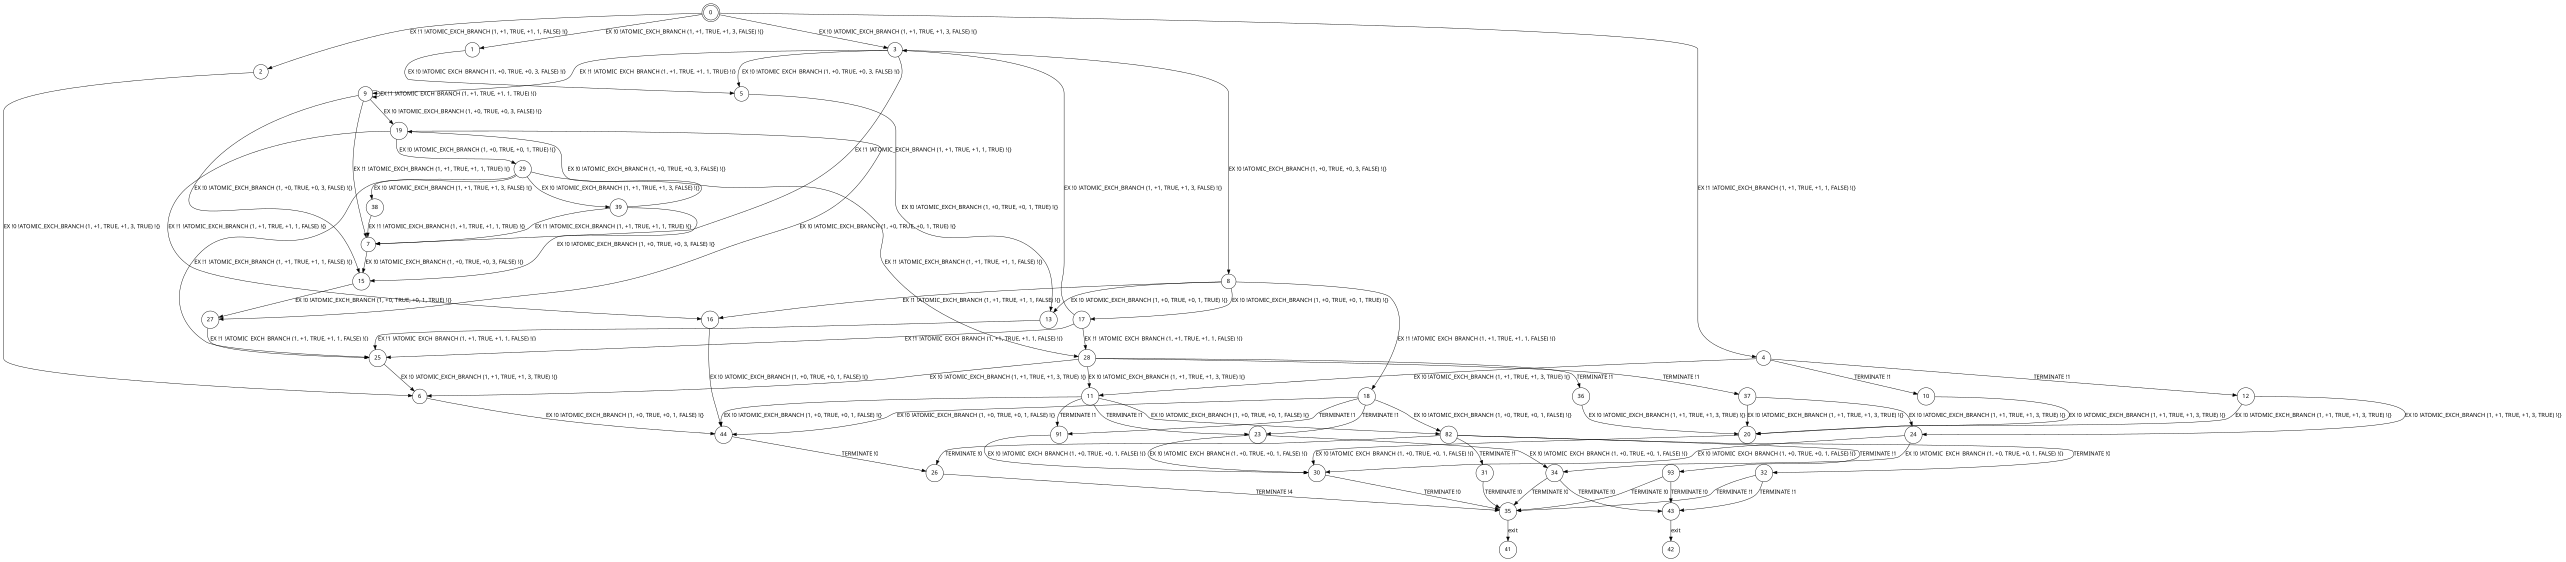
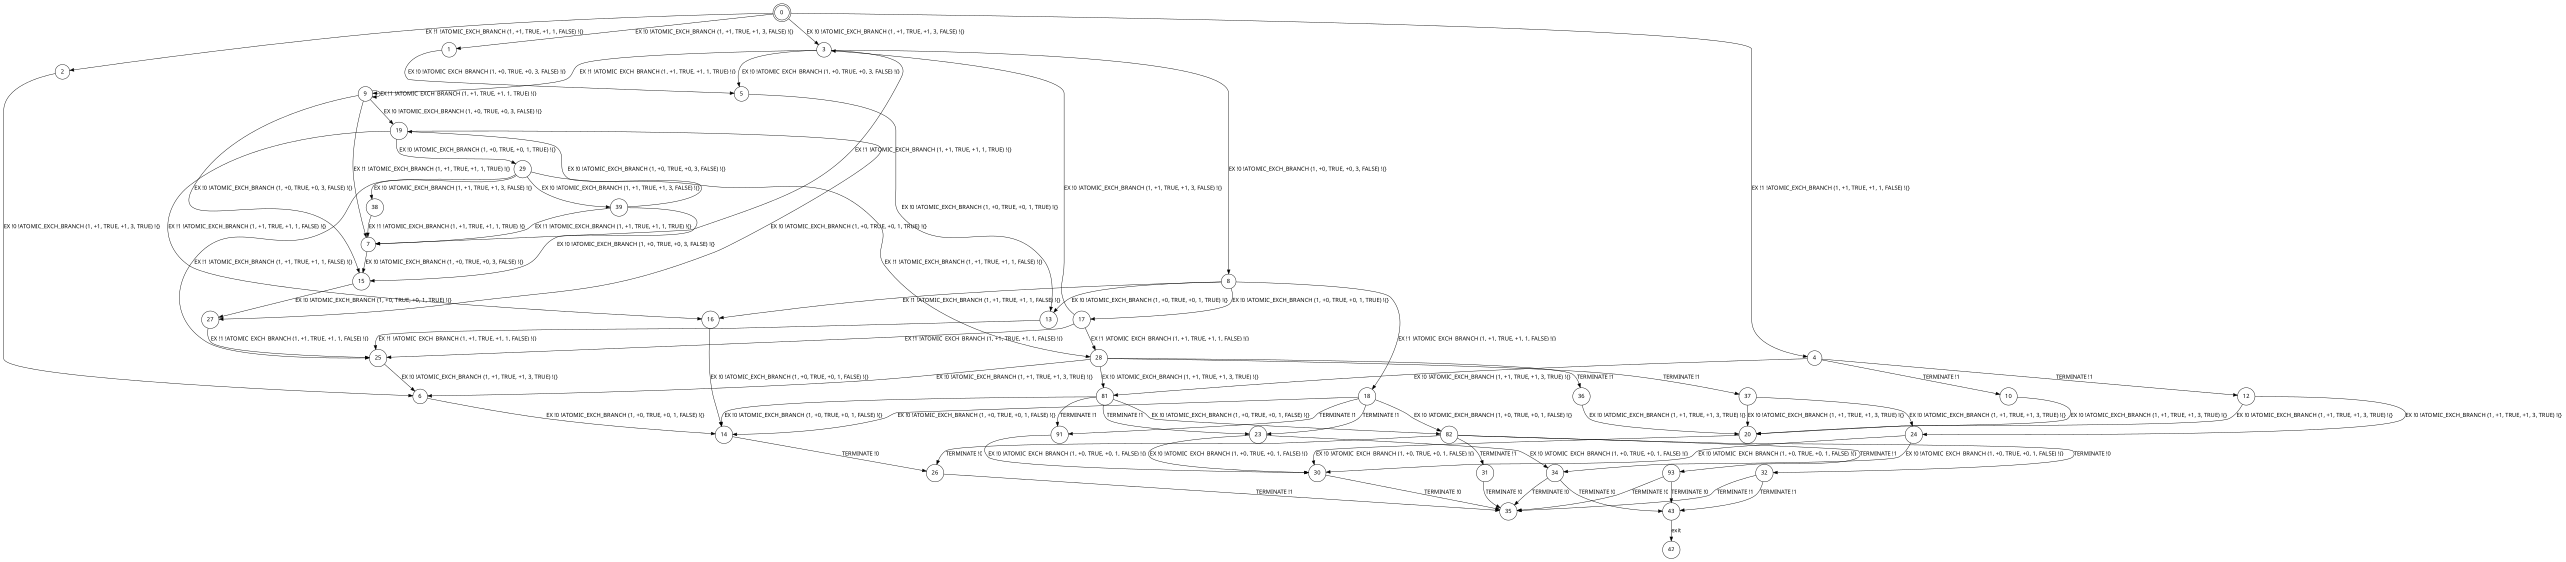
node "11": label "11" -> "81"
node "44": label "44" -> "14"
edge "26" -> "35": label "TERMINATE !4" -> "TERMINATE !1"
node "41": removed
